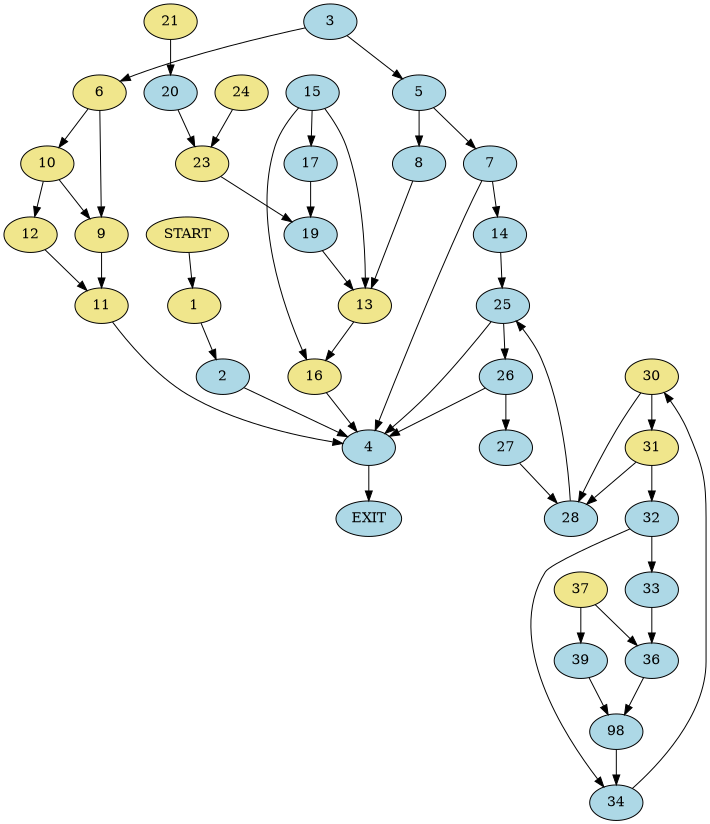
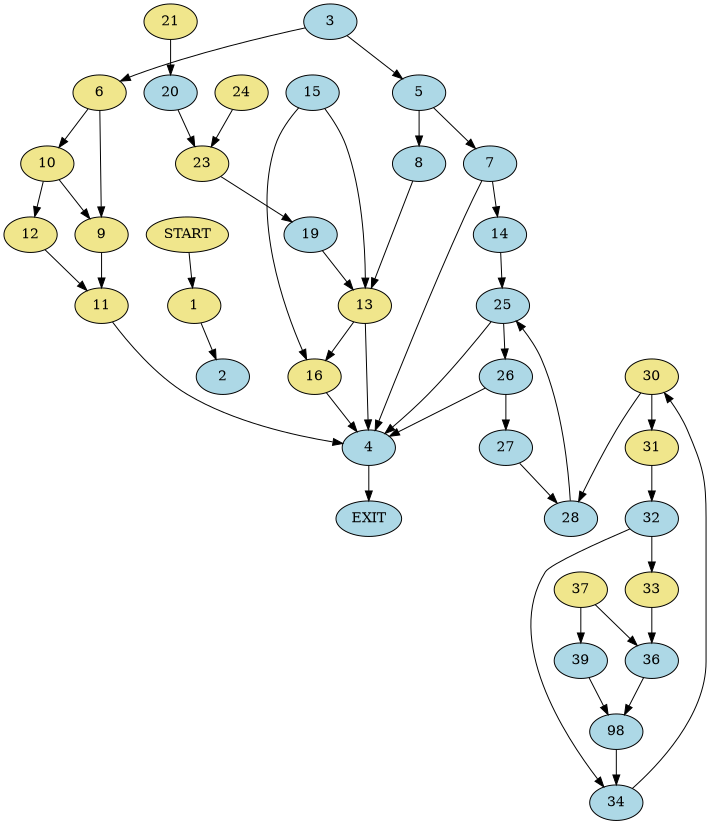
node "17": removed
edge "2" -> "4": now "13" -> "4"
edge "31" -> "28": removed
node "33": fillcolor lightblue -> khaki
